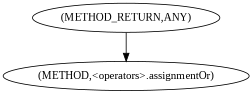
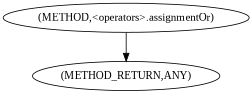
edge "(METHOD_RETURN,ANY)" -> "(METHOD,<operators>.assignmentOr)": reversed
